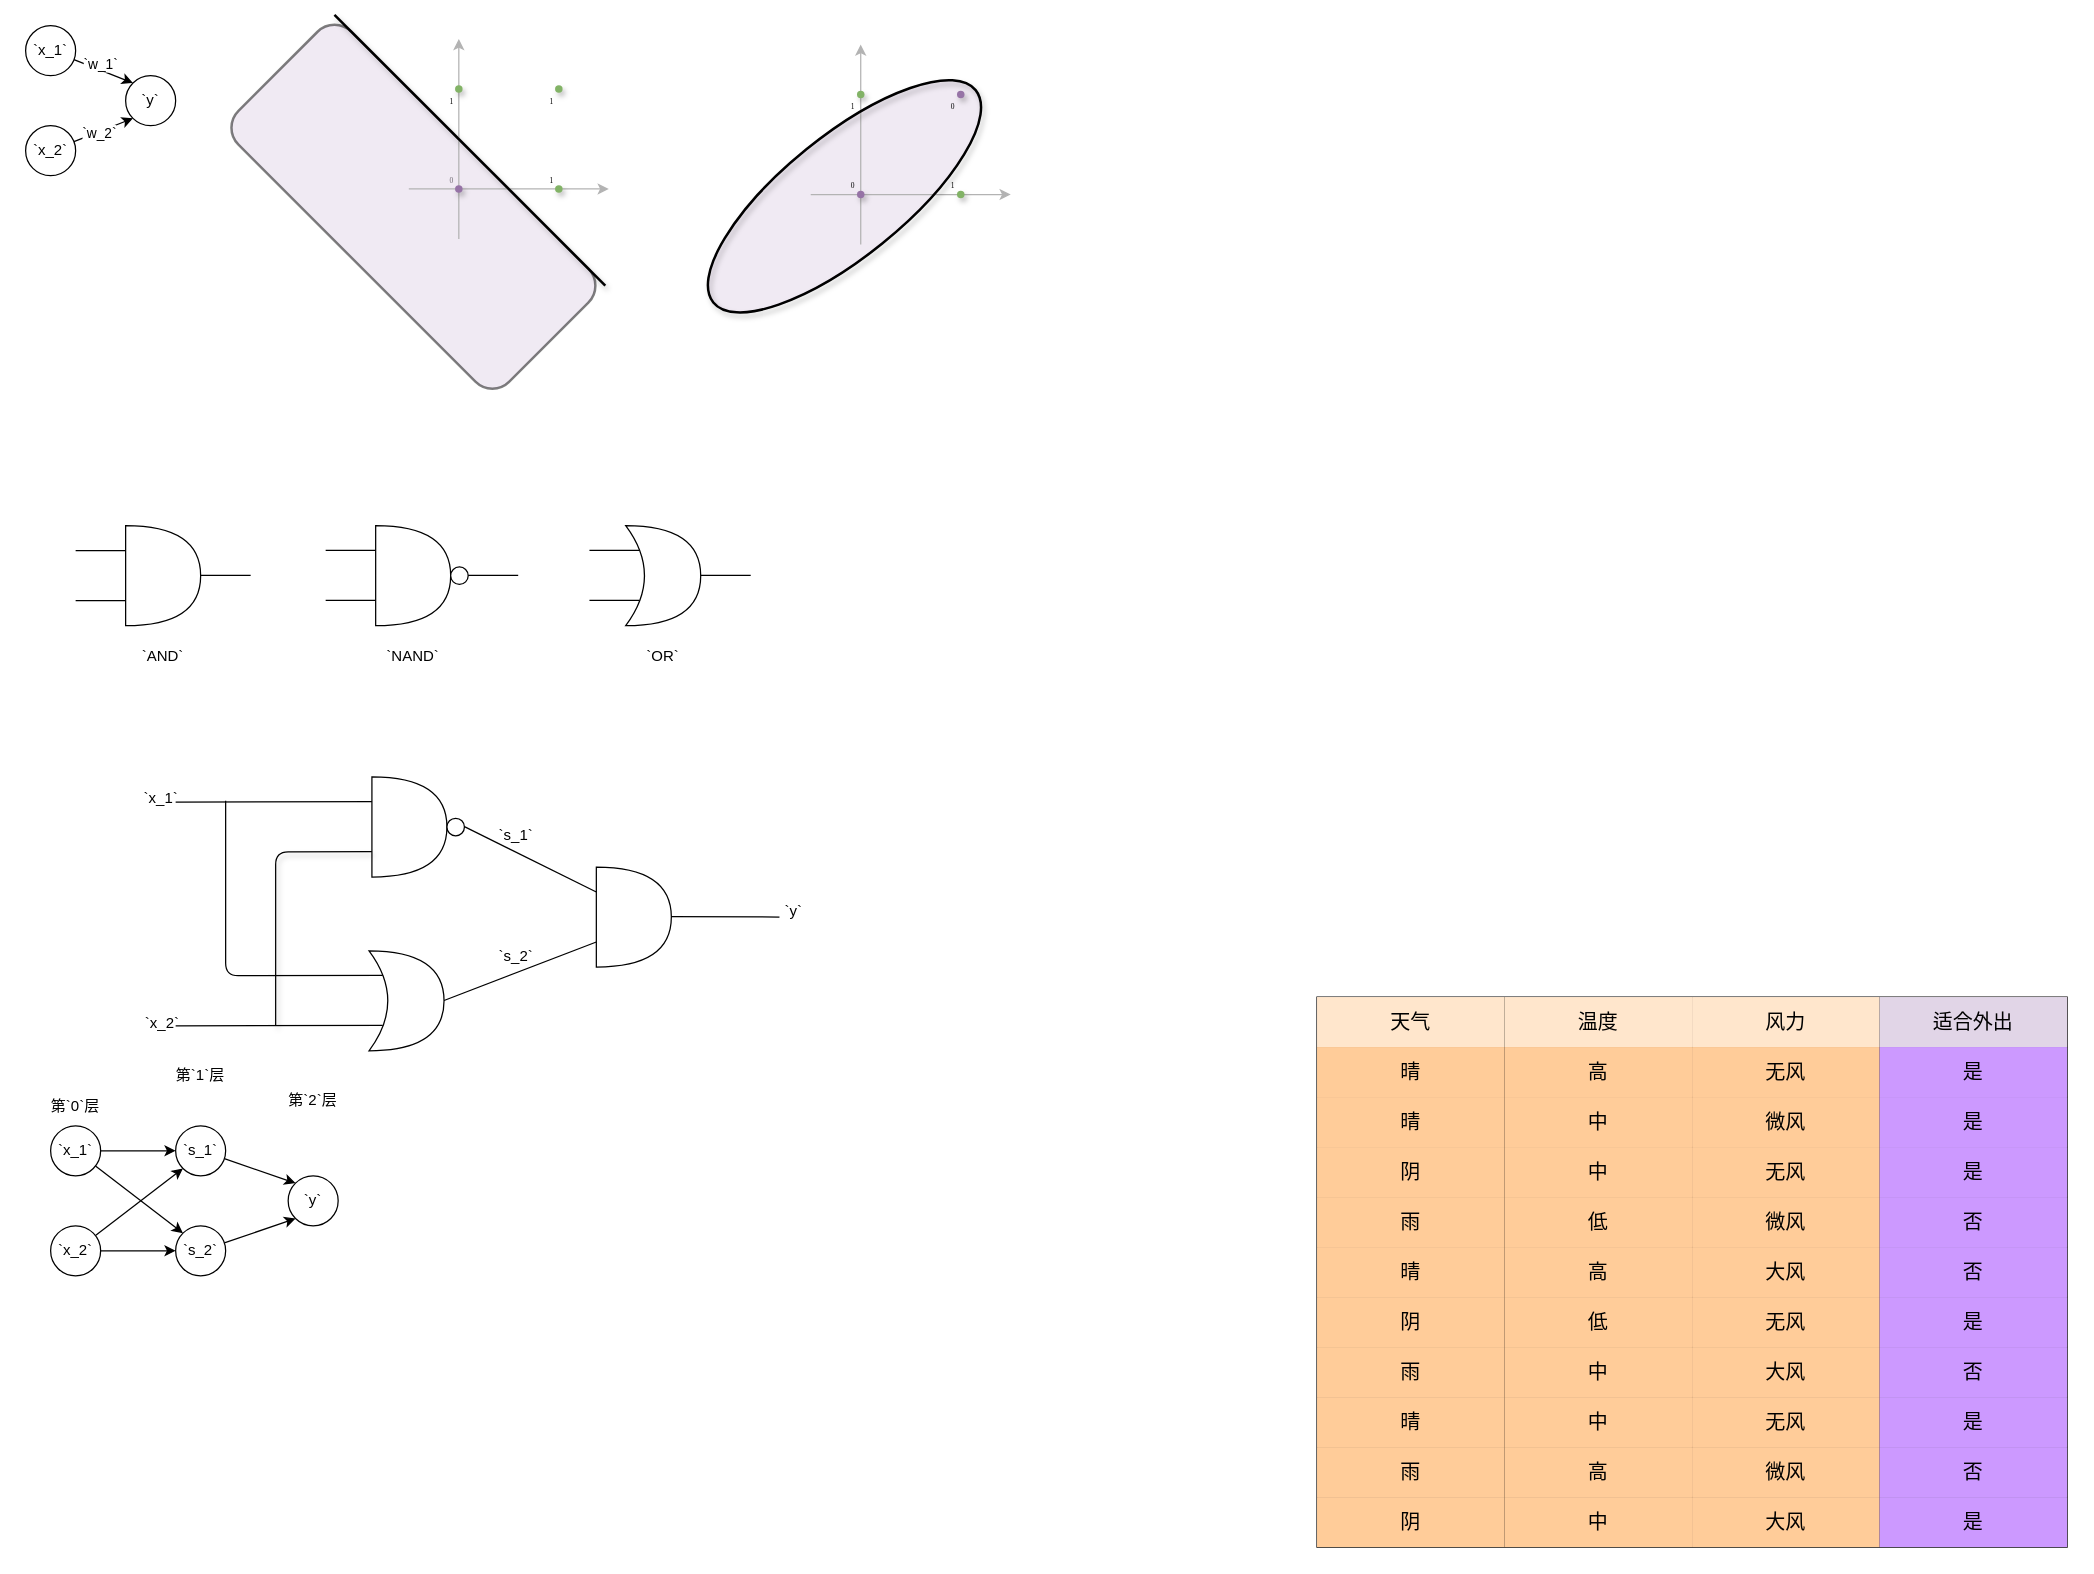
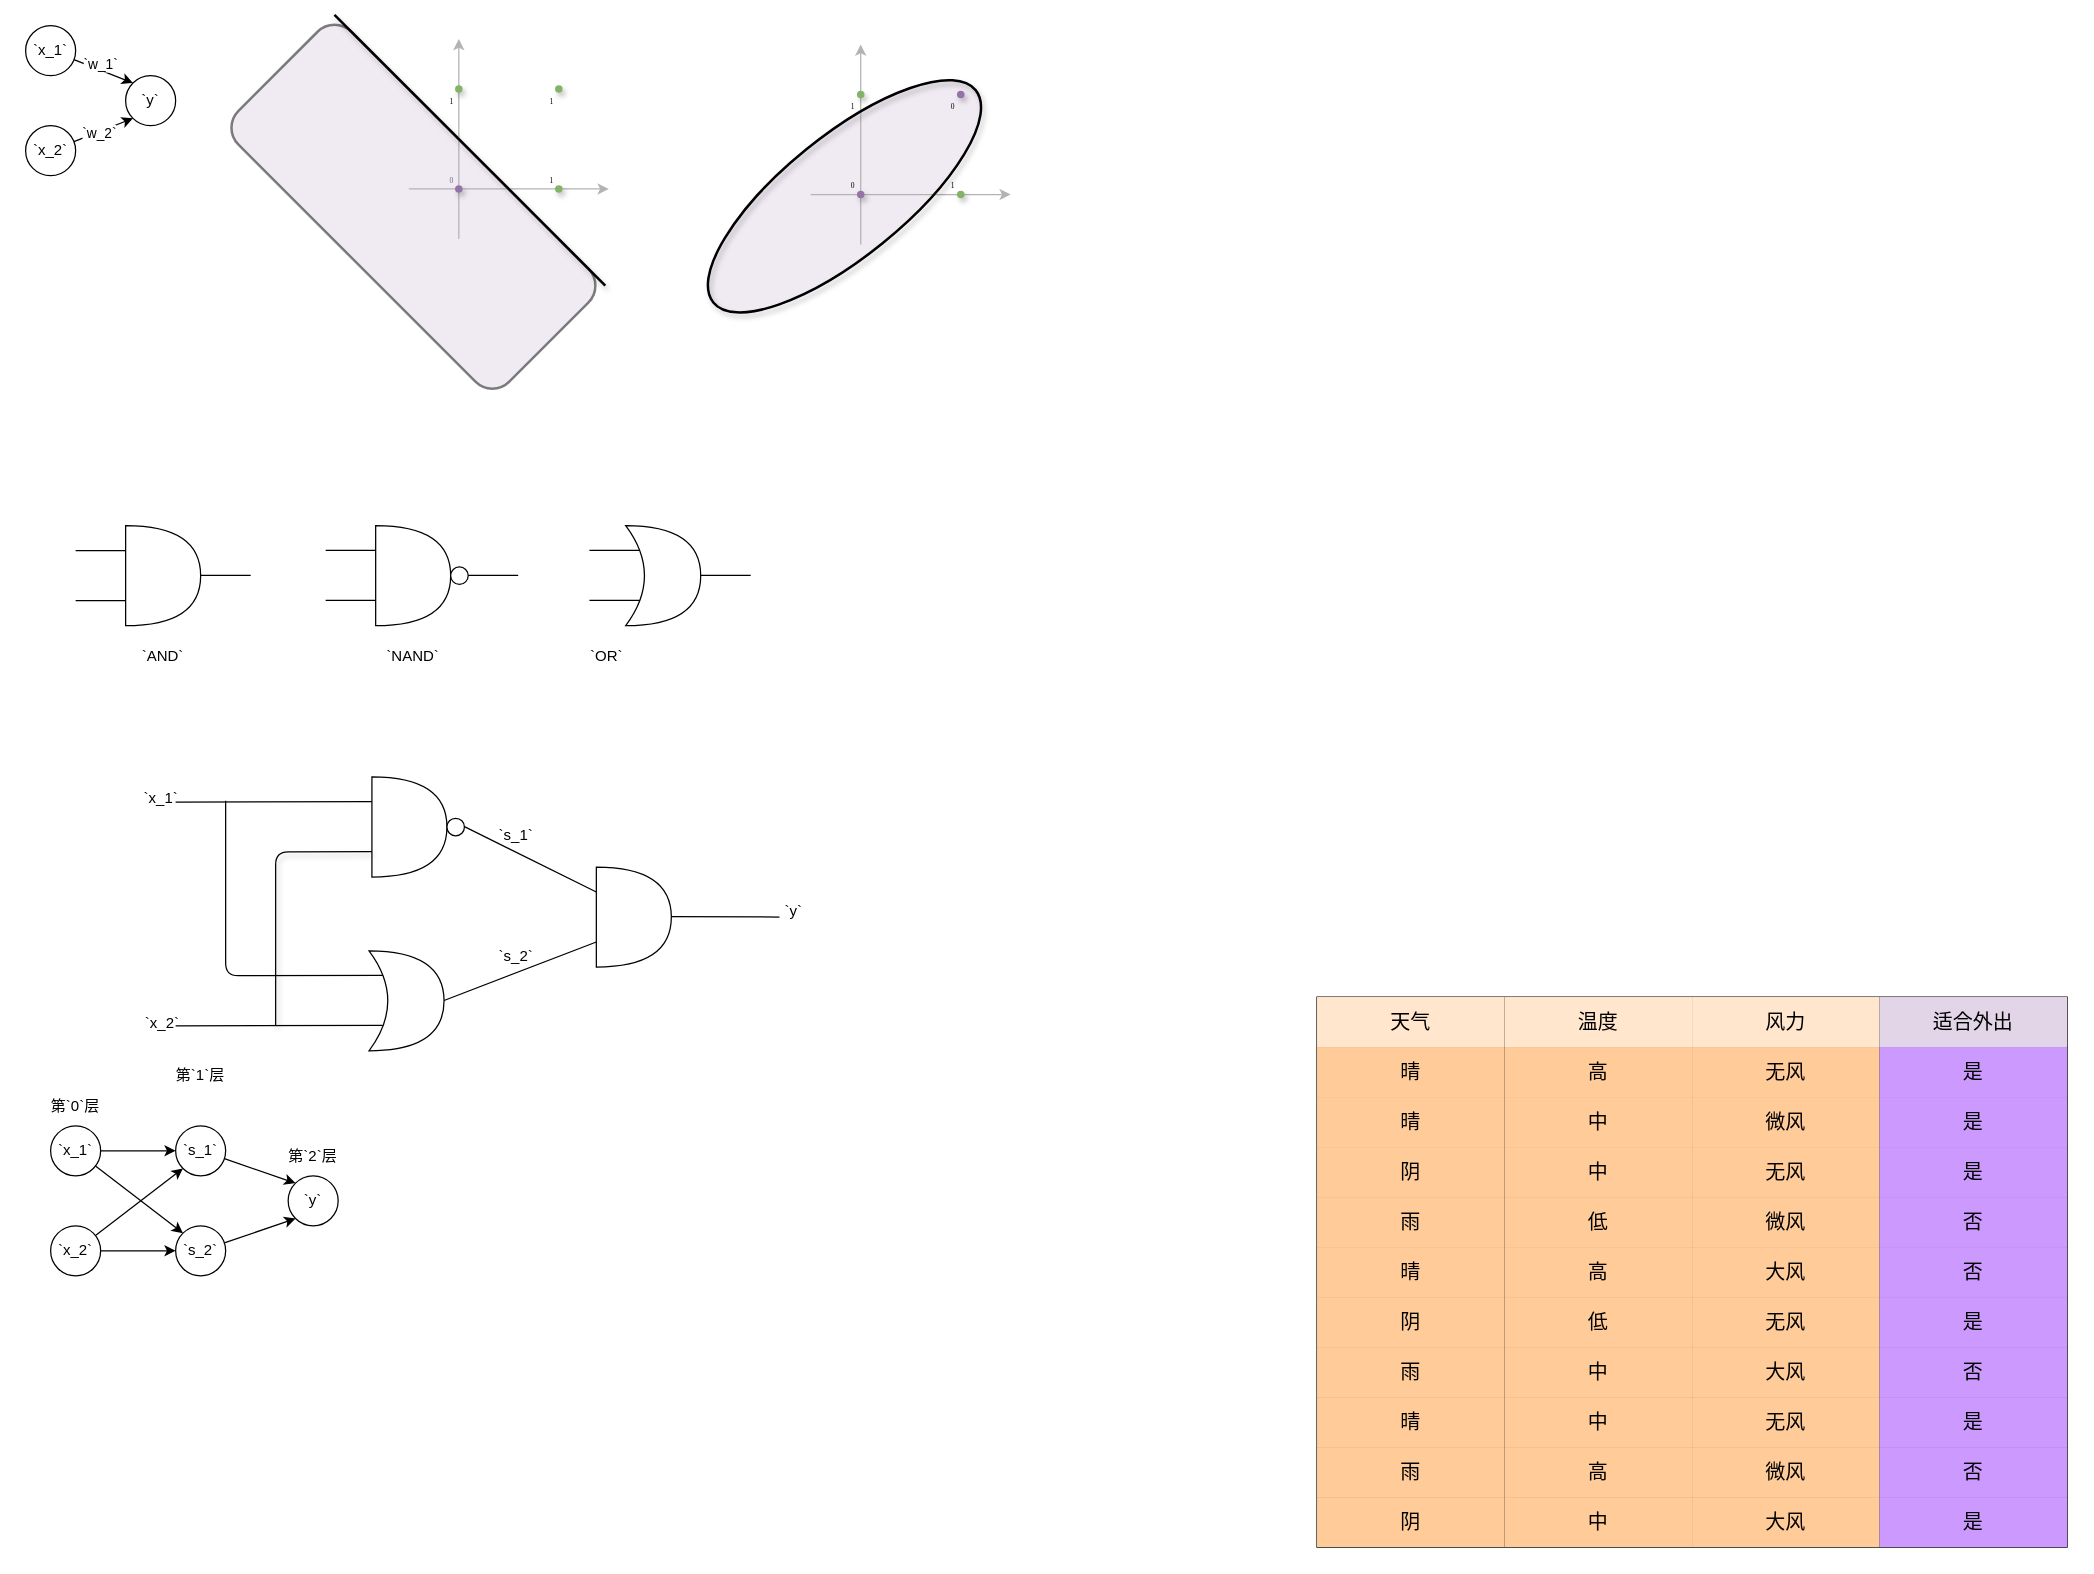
node "`OR`": moved (663, 657) -> (607, 657)
node "第`2`层": moved (313, 1101) -> (313, 1157)
